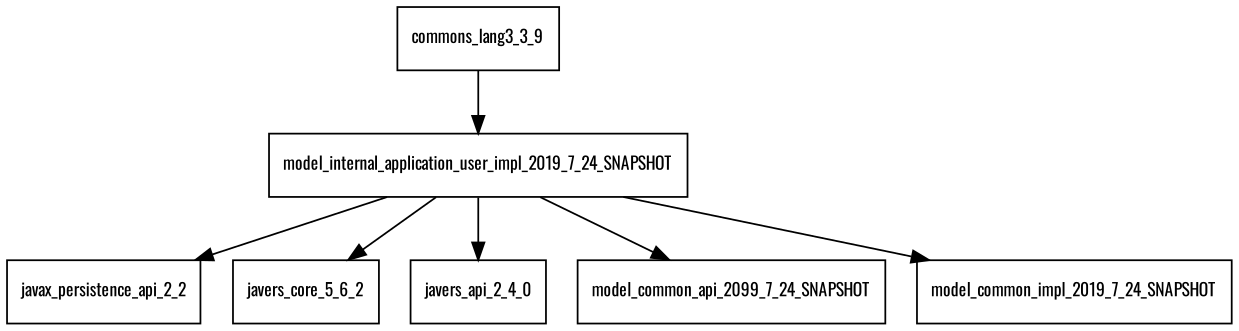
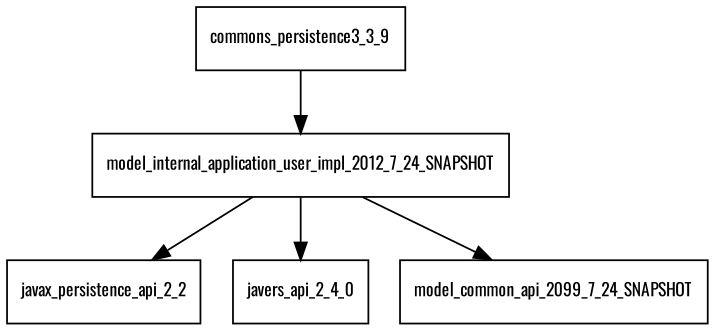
node "commons_lang3_3_9": label "commons_lang3_3_9" -> "commons_persistence3_3_9"
node "model_internal_application_user_impl_2019_7_24_SNAPSHOT": label "model_internal_application_user_impl_2019_7_24_SNAPSHOT" -> "model_internal_application_user_impl_2012_7_24_SNAPSHOT"
node "javers_core_5_6_2": removed
node "model_common_impl_2019_7_24_SNAPSHOT": removed
